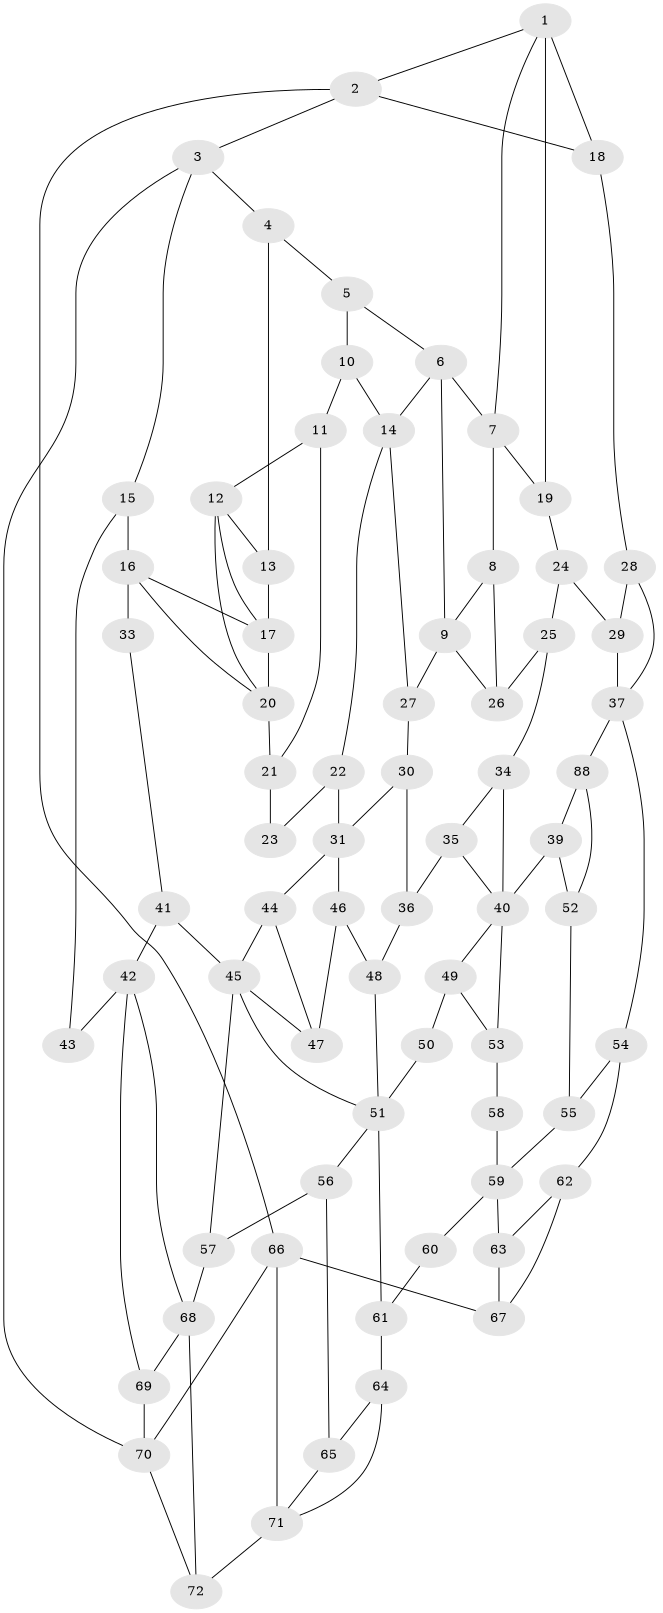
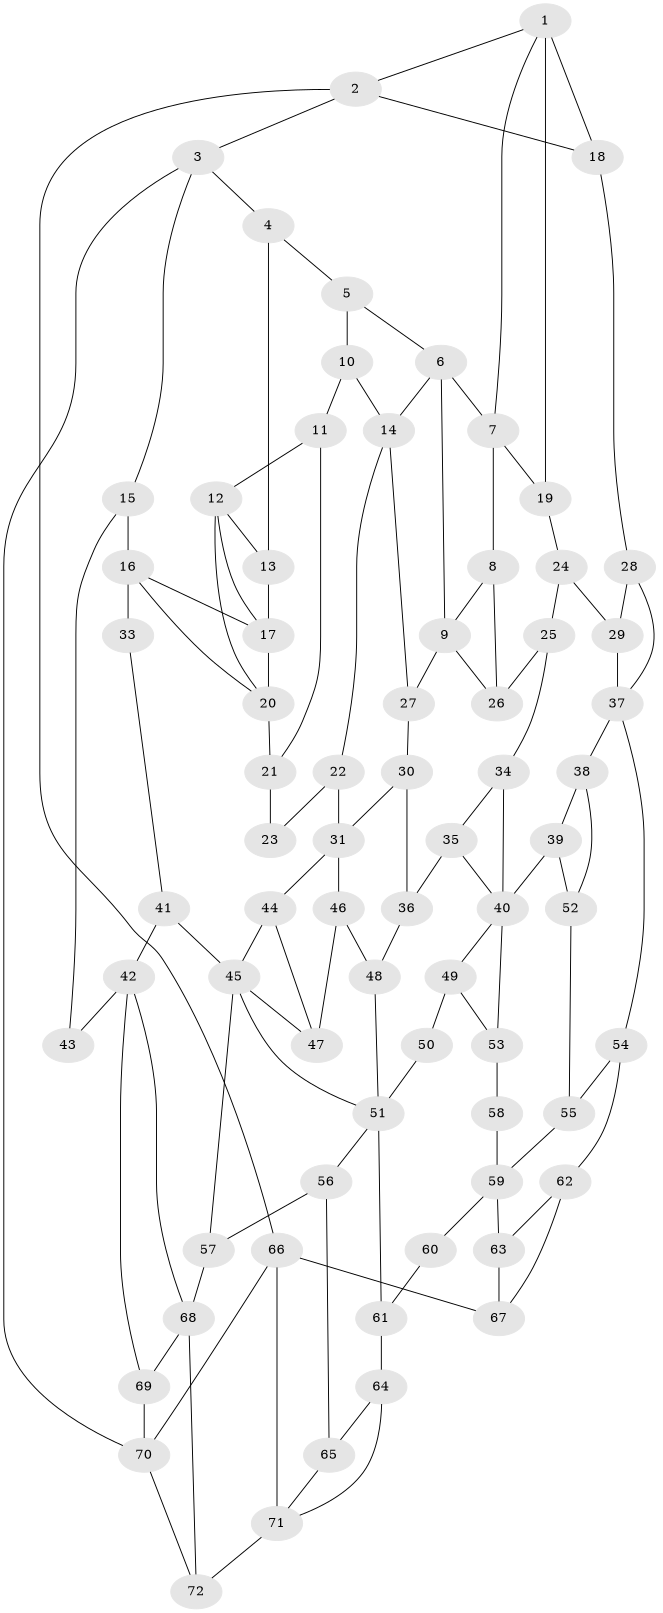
node "88": label "88" -> "38"
